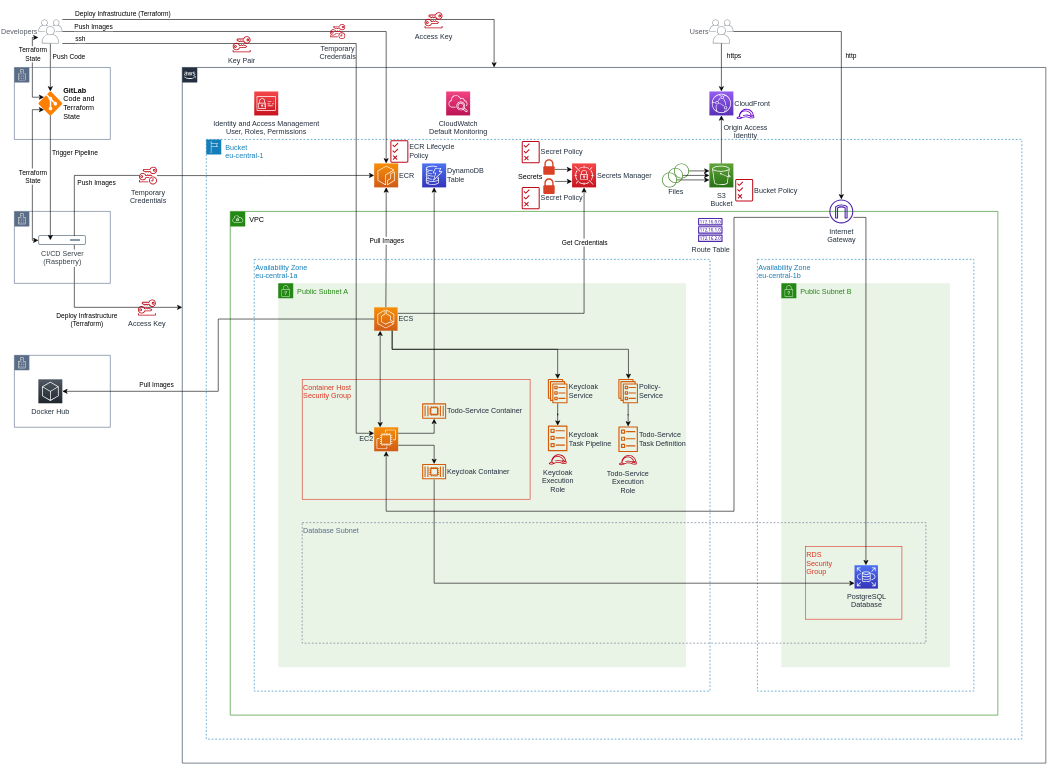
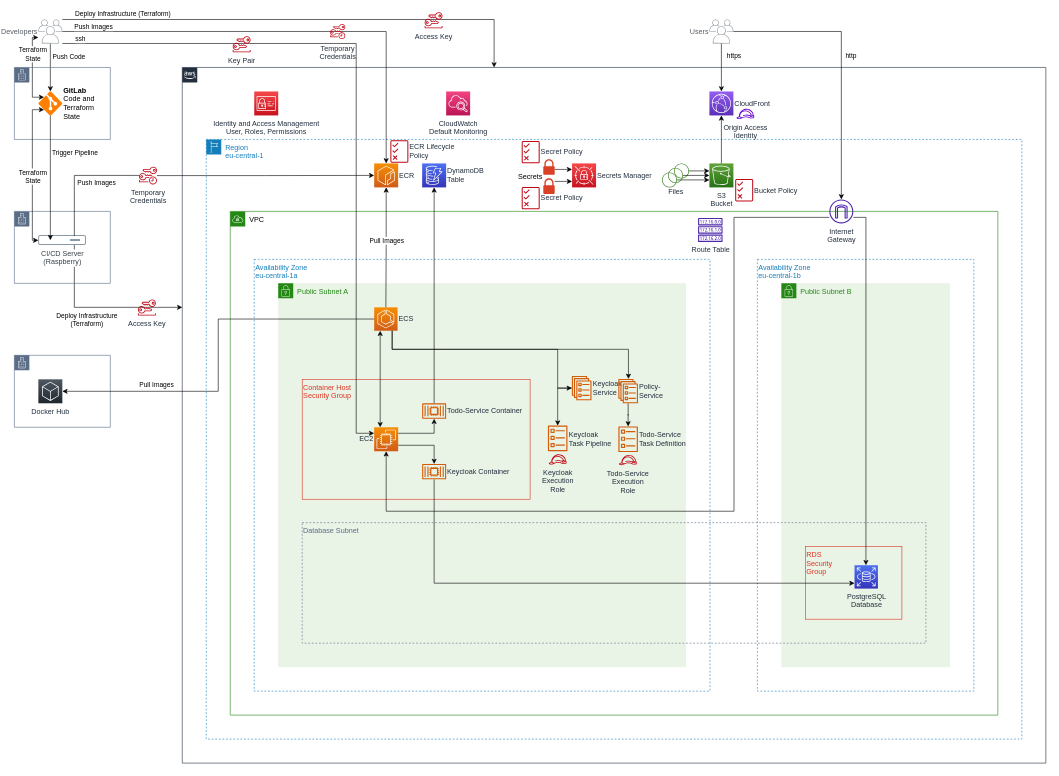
node "Bucket eu-central-1": label "Bucket eu-central-1" -> "Region eu-central-1"
edge "ECS" -> "Secrets Manager": removed, label "Get Credentials"
node "Keycloak Service": moved (558, 391) -> (582, 388)
